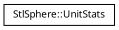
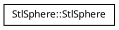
node "StlSphere::UnitStats": label "StlSphere::UnitStats" -> "StlSphere::StlSphere"
